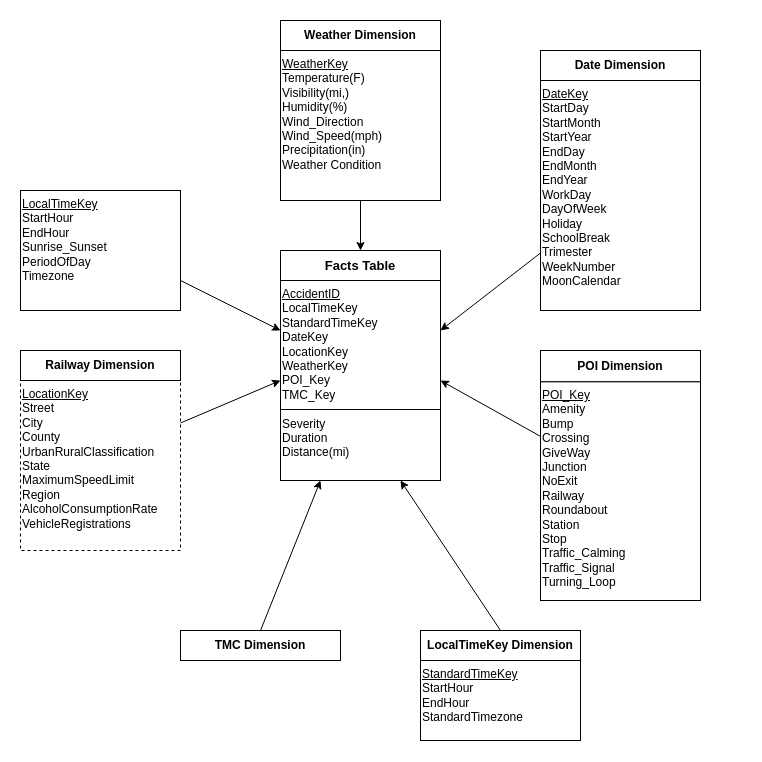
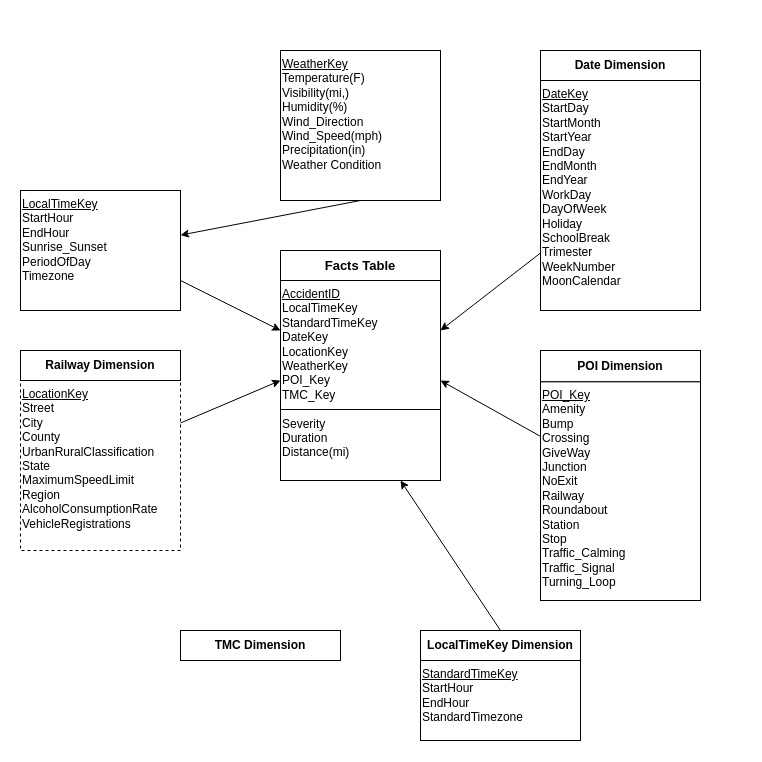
node "Weather Dimension": removed
edge "WeatherKey Temperature(F) Visibility(mi,) Humidity(%) Wind_Direction Wind_Speed(mph) Precipitation(in) Weather Condition" -> "Facts Table": now "WeatherKey Temperature(F) Visibility(mi,) Humidity(%) Wind_Direction Wind_Speed(mph) Precipitation(in) Weather Condition" -> "LocalTimeKey StartHour EndHour Sunrise_Sunset PeriodOfDay Timezone"
edge "TMC Dimension" -> "AccidentID LocalTimeKey StandardTimeKey DateKey LocationKey WeatherKey POI_Key TMC_Key Severity Duration Distance(mi)": removed
